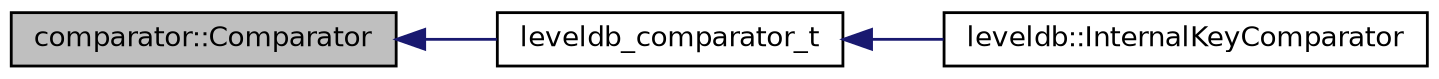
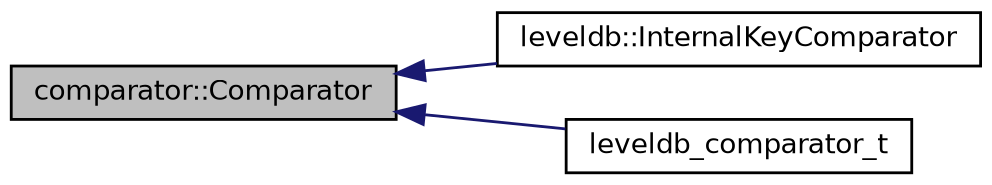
edge "leveldb::InternalKeyComparator" -> "leveldb_comparator_t": now "leveldb::InternalKeyComparator" -> "comparator::Comparator"
